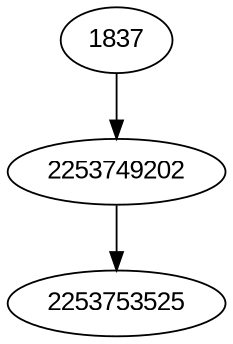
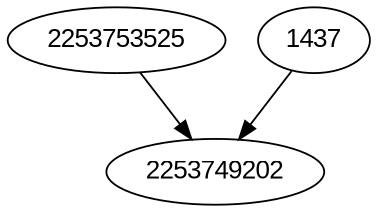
node "1837": label "1837" -> "1437"
edge "2253749202" -> "2253753525": reversed
